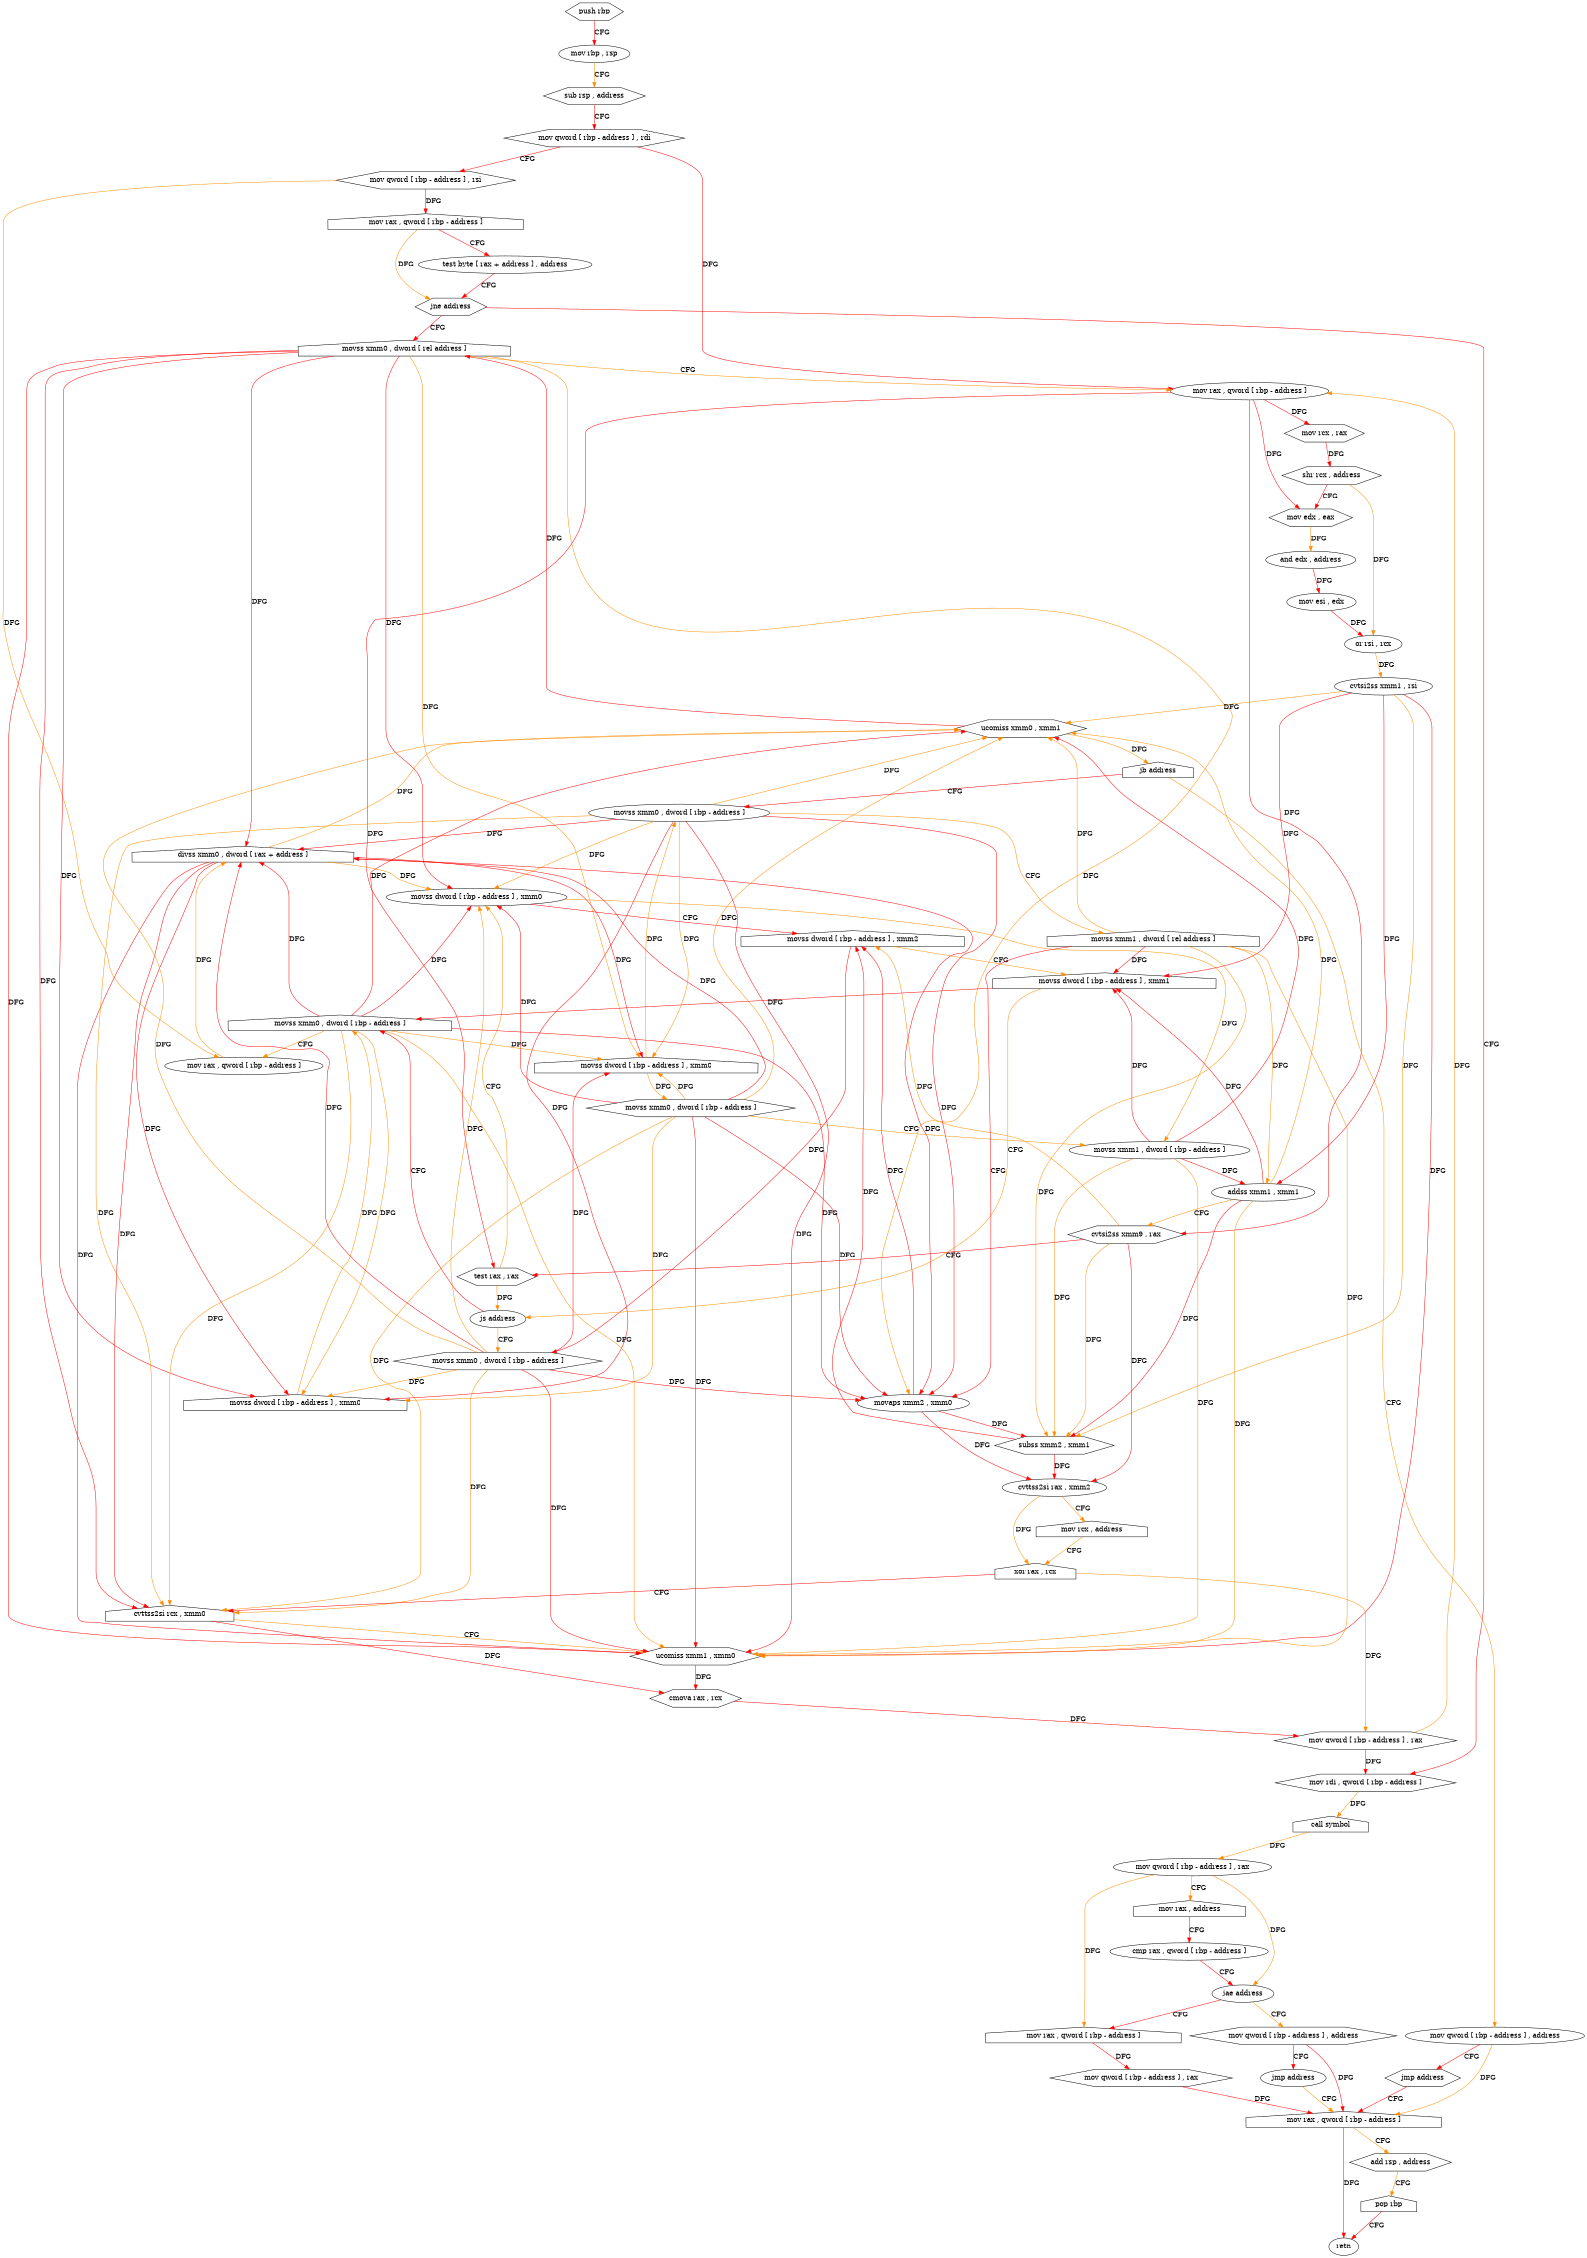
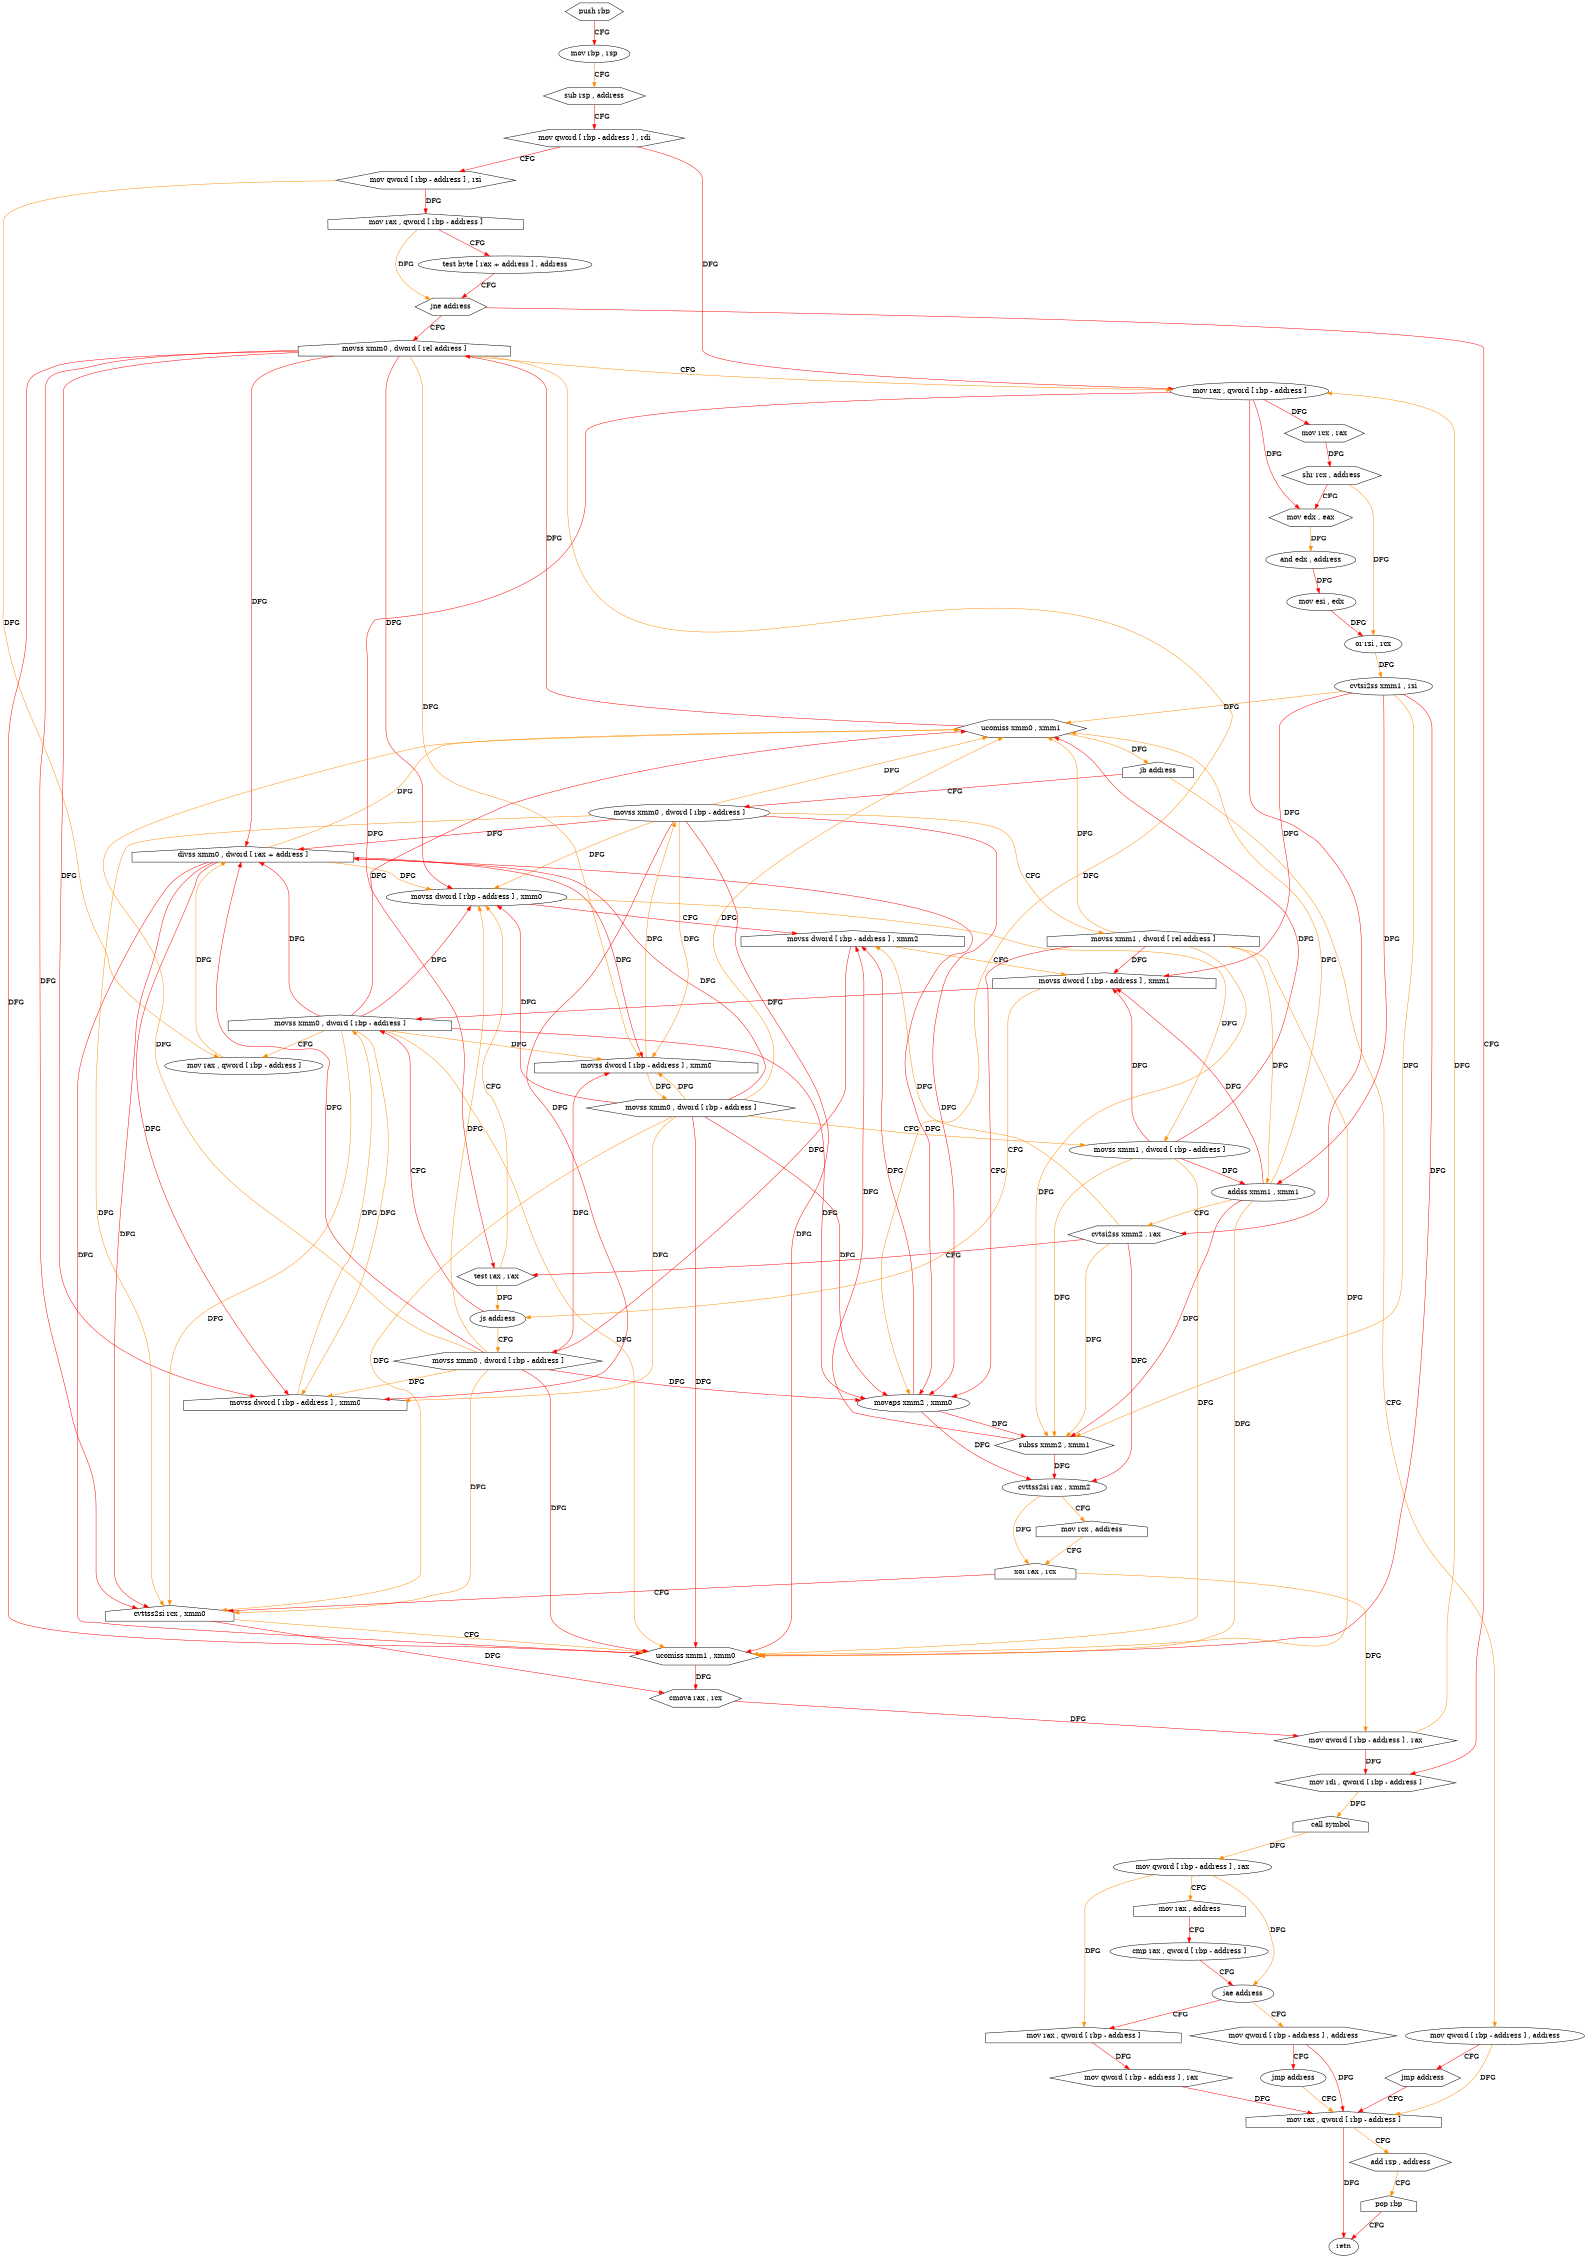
node "cvtsi2ss xmm9 , rax": label "cvtsi2ss xmm9 , rax" -> "cvtsi2ss xmm2 , rax"
